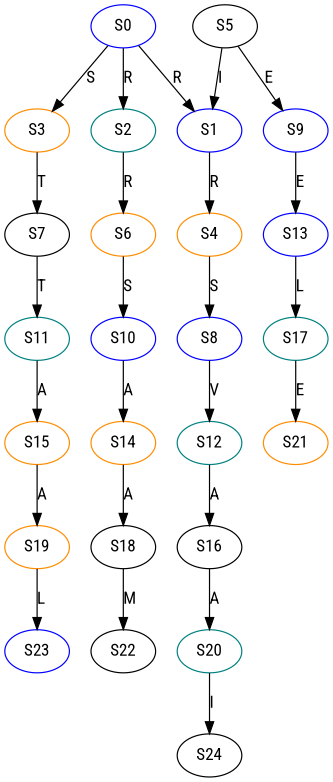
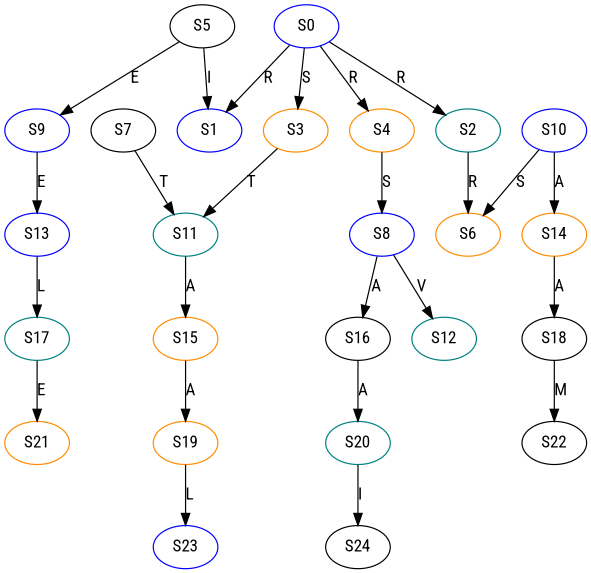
edge "S3" -> "S7": now "S3" -> "S11"
edge "S1" -> "S4": now "S0" -> "S4"
edge "S6" -> "S10": reversed
edge "S12" -> "S16": now "S8" -> "S16"
